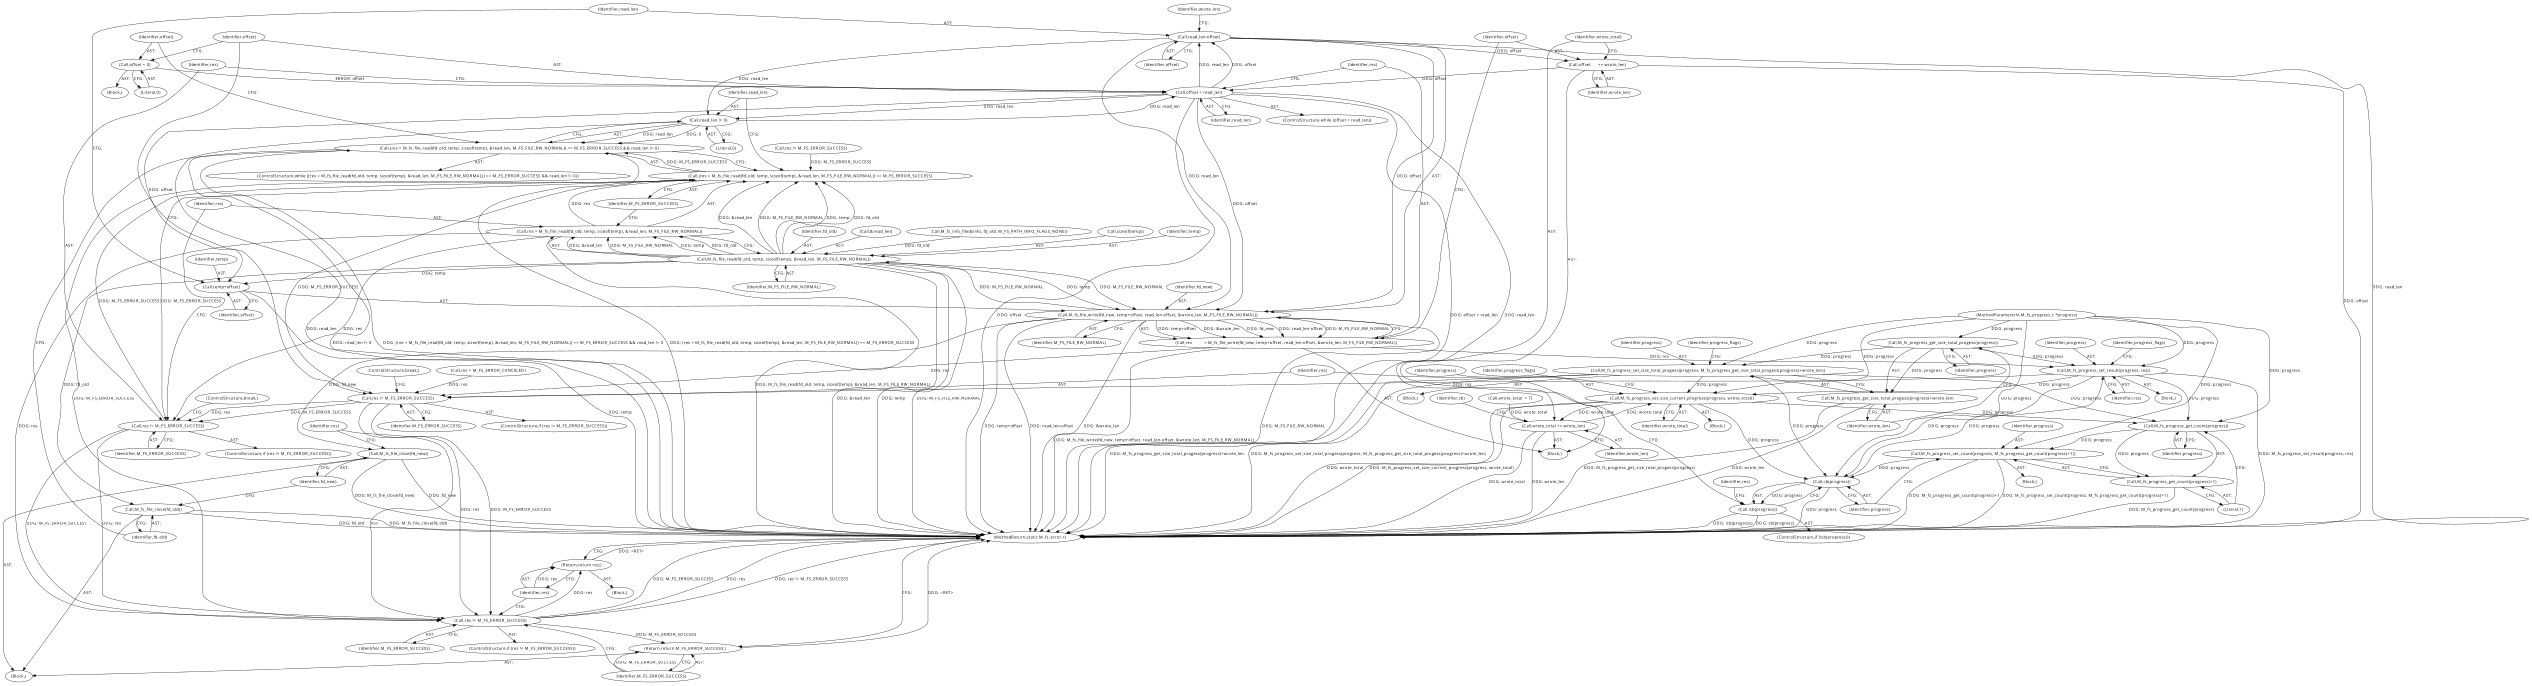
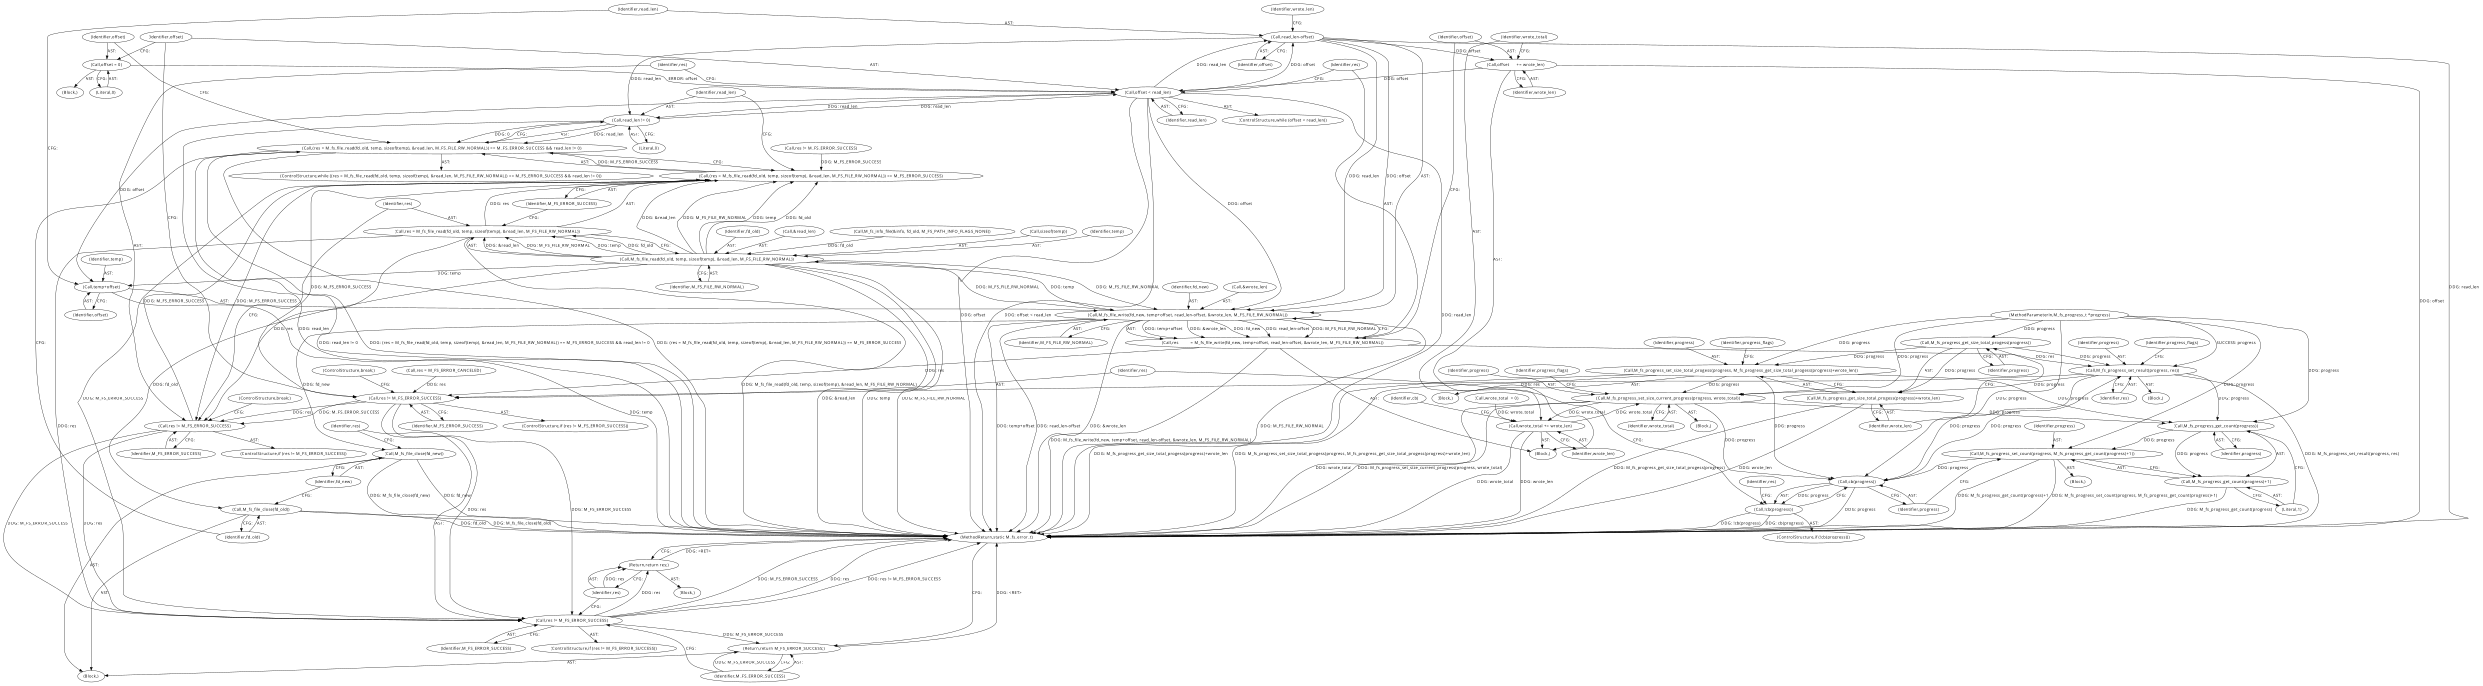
node "(Call,&wrote_len)": added
edge "(MethodParameterIn,M_fs_progress_t *progress)" -> "(Call,M_fs_progress_set_result(progress, res))": label "DDG: progress" -> "SUCCESS: progress"
node "(Call,wrote_total  = 7)": label "(Call,wrote_total  = 7)" -> "(Call,wrote_total  = 0)"
